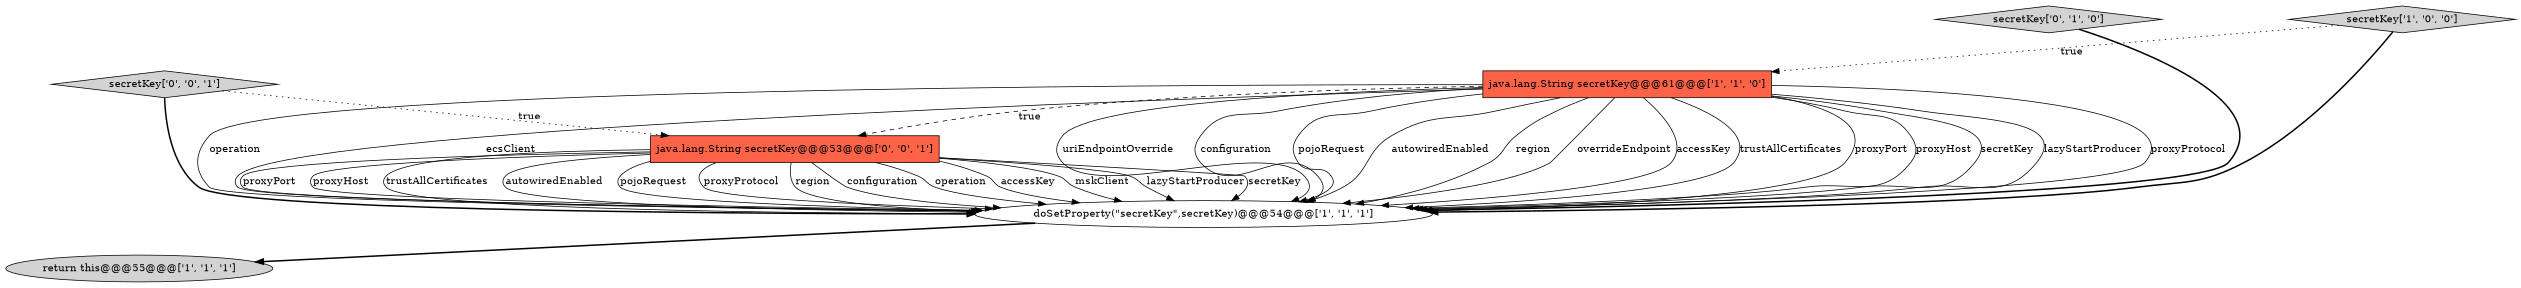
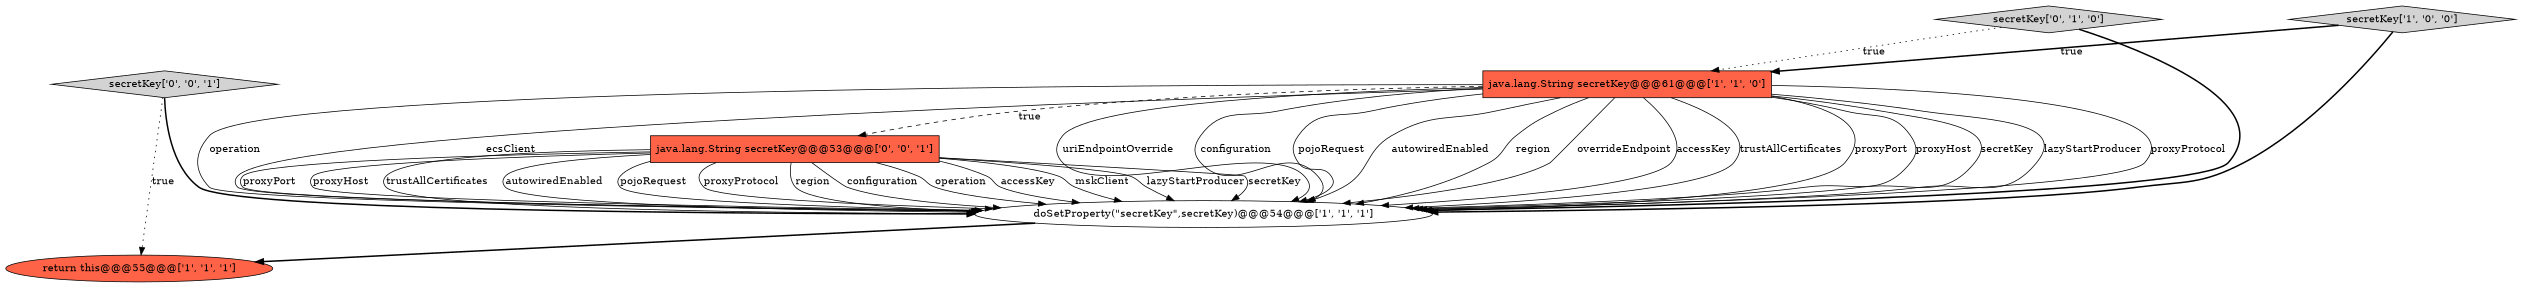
edge "secretKey['0', '1', '0']" -> "java.lang.String secretKey@@@61@@@['1', '1', '0']": added, label "true"
edge "secretKey['1', '0', '0']" -> "java.lang.String secretKey@@@61@@@['1', '1', '0']": style dotted -> bold
edge "secretKey['0', '0', '1']" -> "java.lang.String secretKey@@@53@@@['0', '0', '1']": now "secretKey['0', '0', '1']" -> "return this@@@55@@@['1', '1', '1']"
node "return this@@@55@@@['1', '1', '1']": fillcolor lightgray -> tomato
